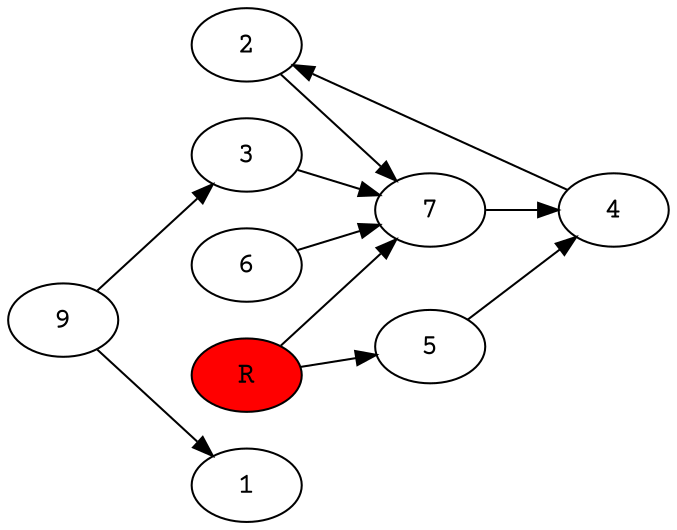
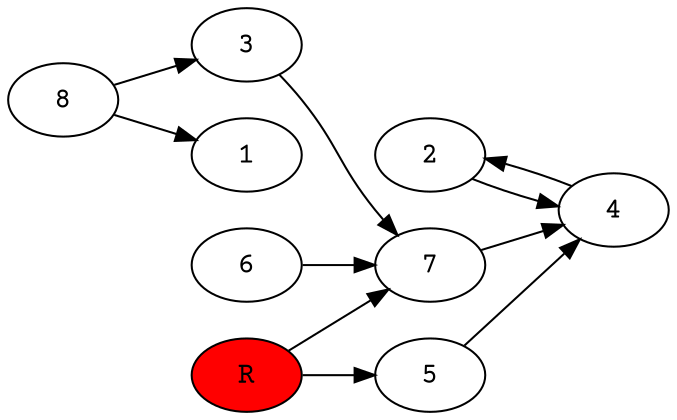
edge "2" -> "7": now "2" -> "4"
node "9": label "9" -> "8"
